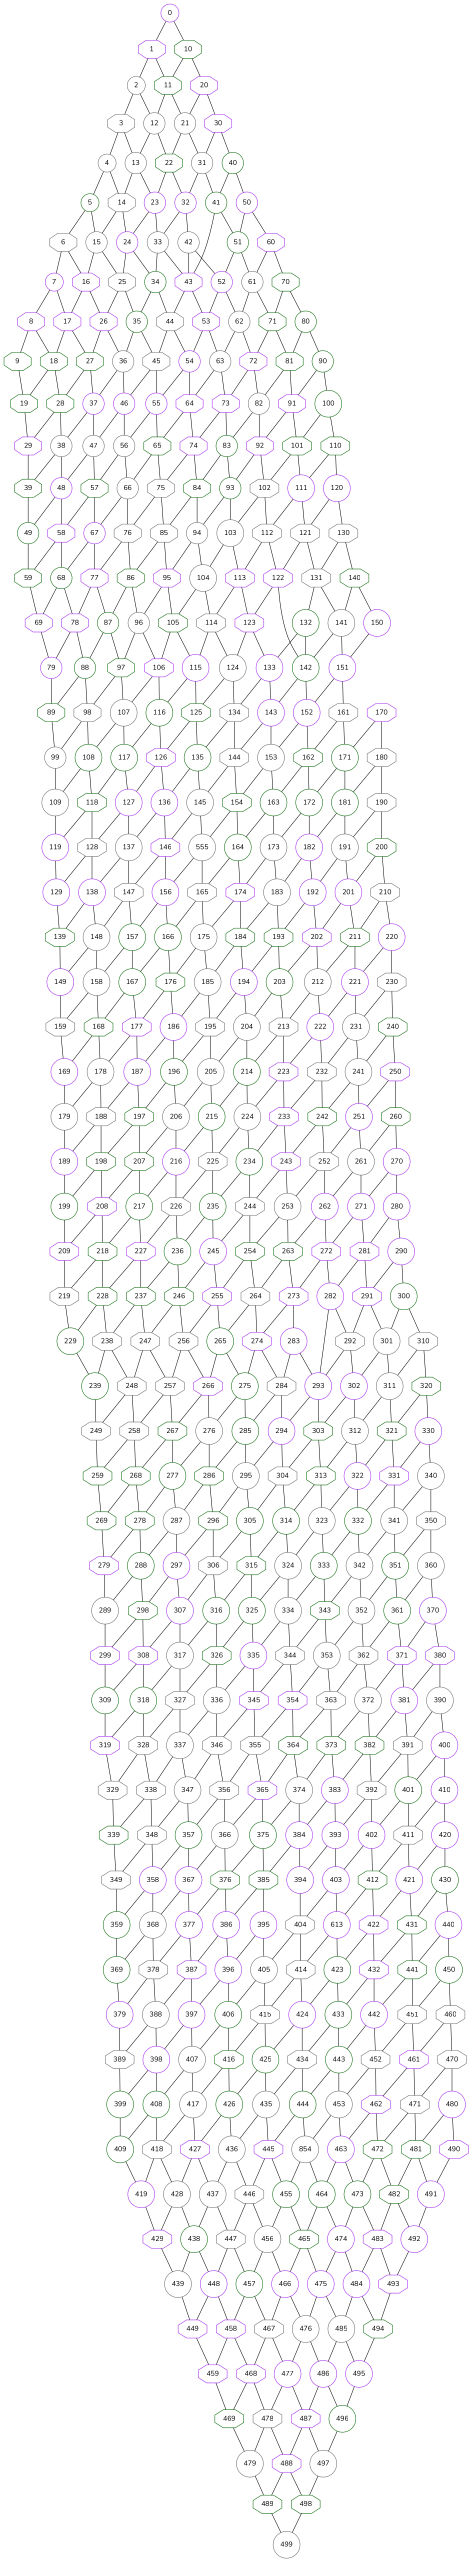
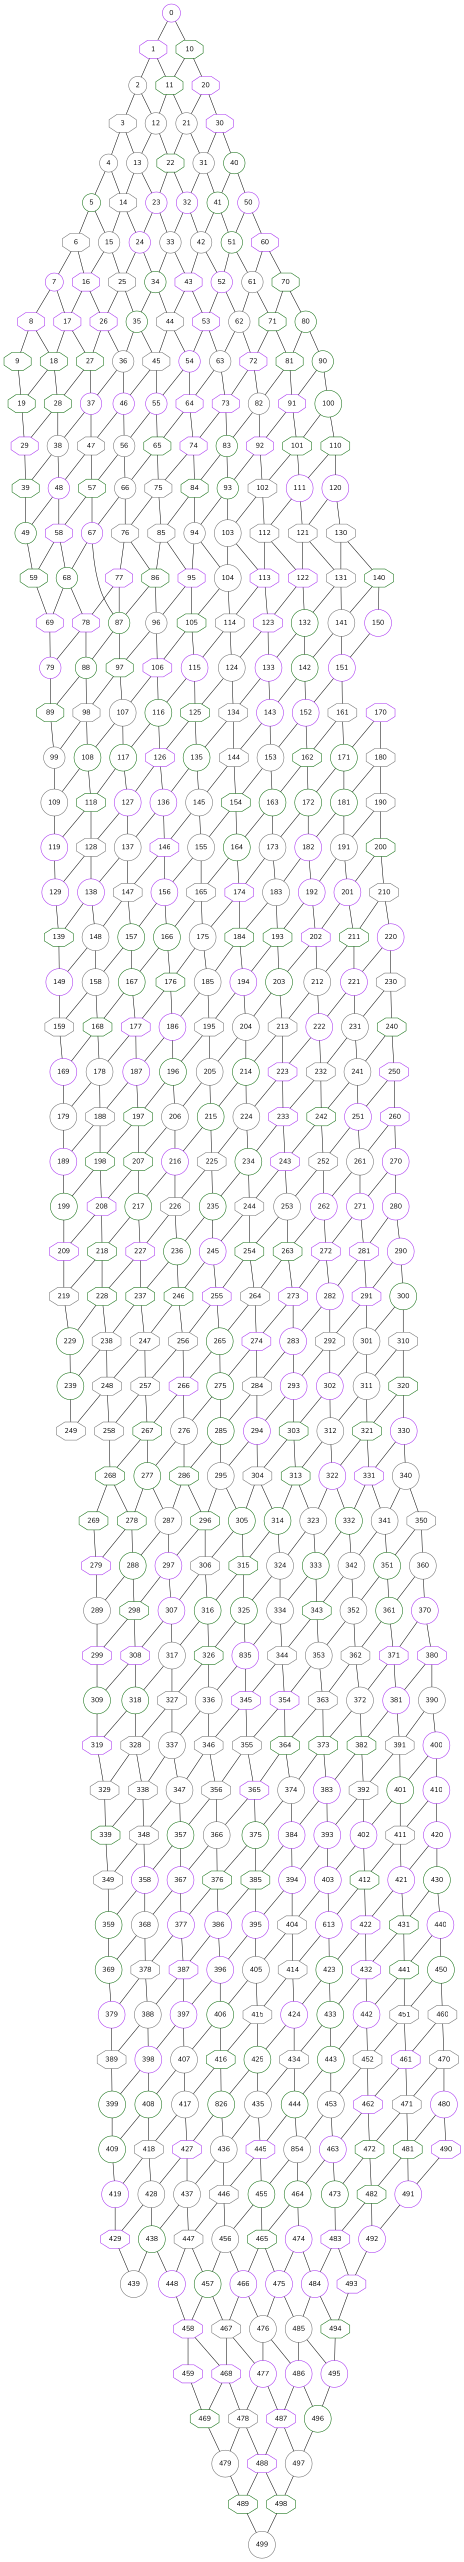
edge "41" -- "43": now "41" -- "42"
node "47": shape circle -> octagon
edge "67" -- "77": now "67" -- "87"
edge "122" -- "142": now "122" -- "132"
node "555": label "555" -> "155"
node "260": color darkgreen -> purple
edge "282" -- "293": now "282" -- "283"
node "259": removed
node "335": label "335" -> "835"
edge "394" -- "395": added
node "426": label "426" -> "826"
edge "473" -- "474": removed
node "449": removed
